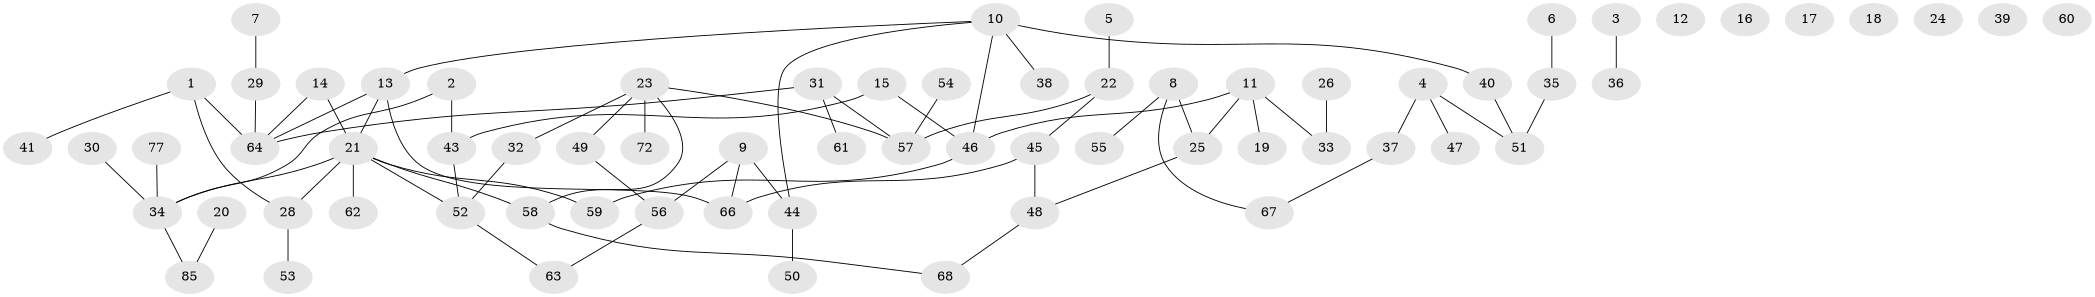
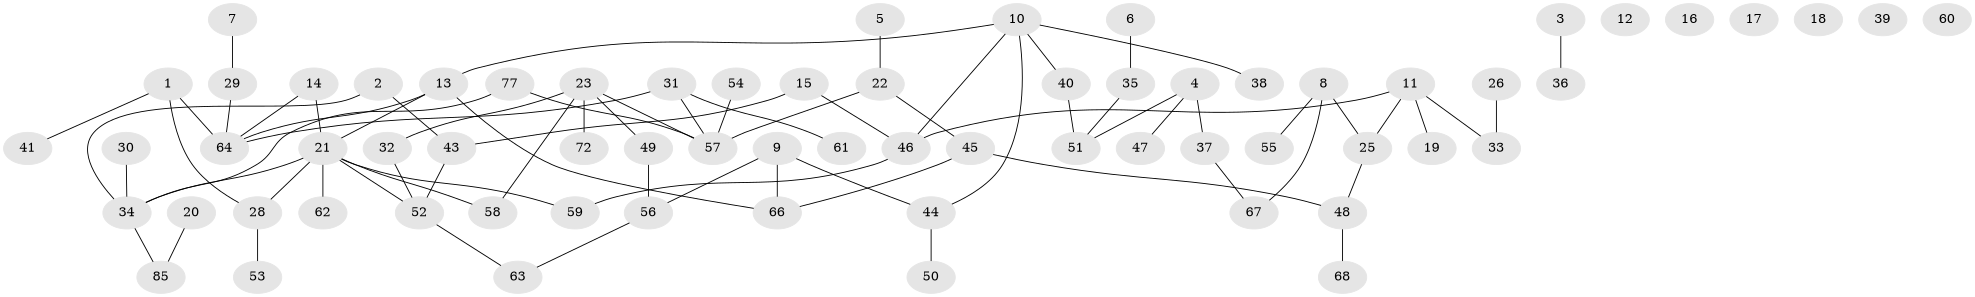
node "24": removed
edge "77" -- "57": added
edge "58" -- "68": removed
